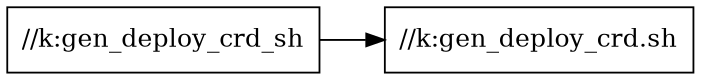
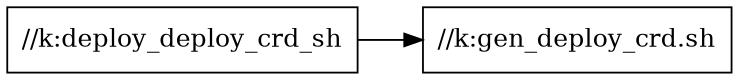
node "//k:gen_deploy_crd_sh": label "//k:gen_deploy_crd_sh" -> "//k:deploy_deploy_crd_sh"
